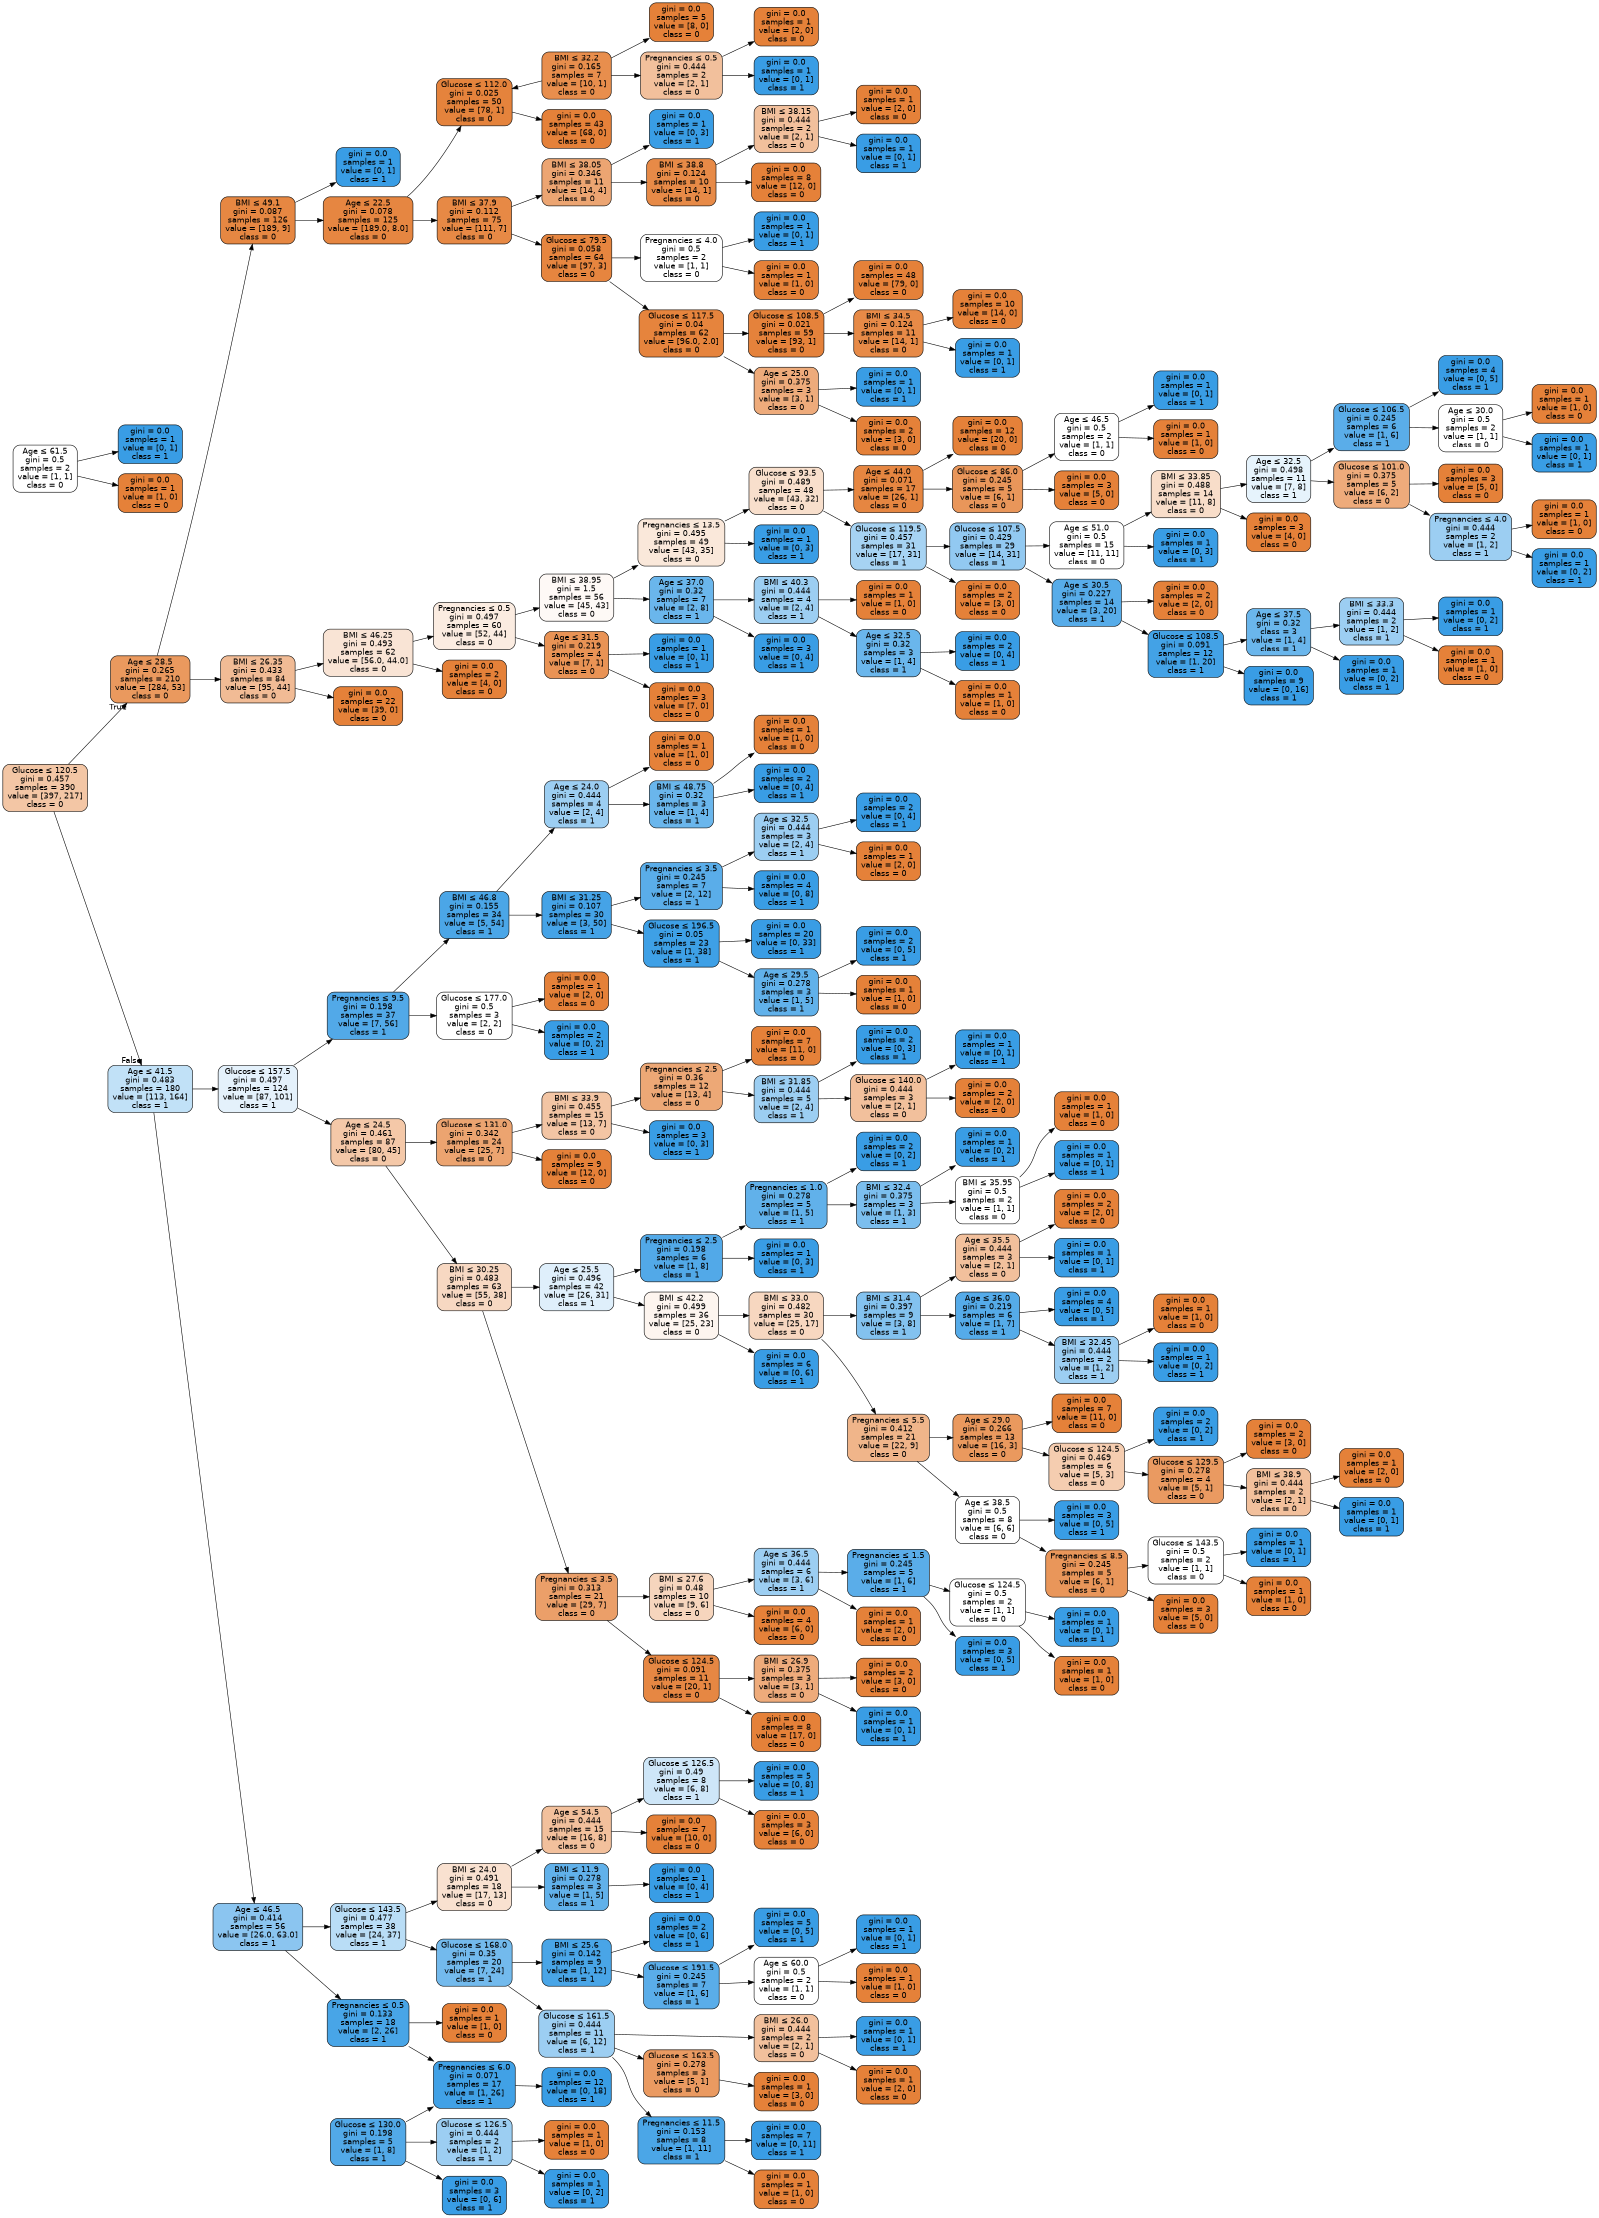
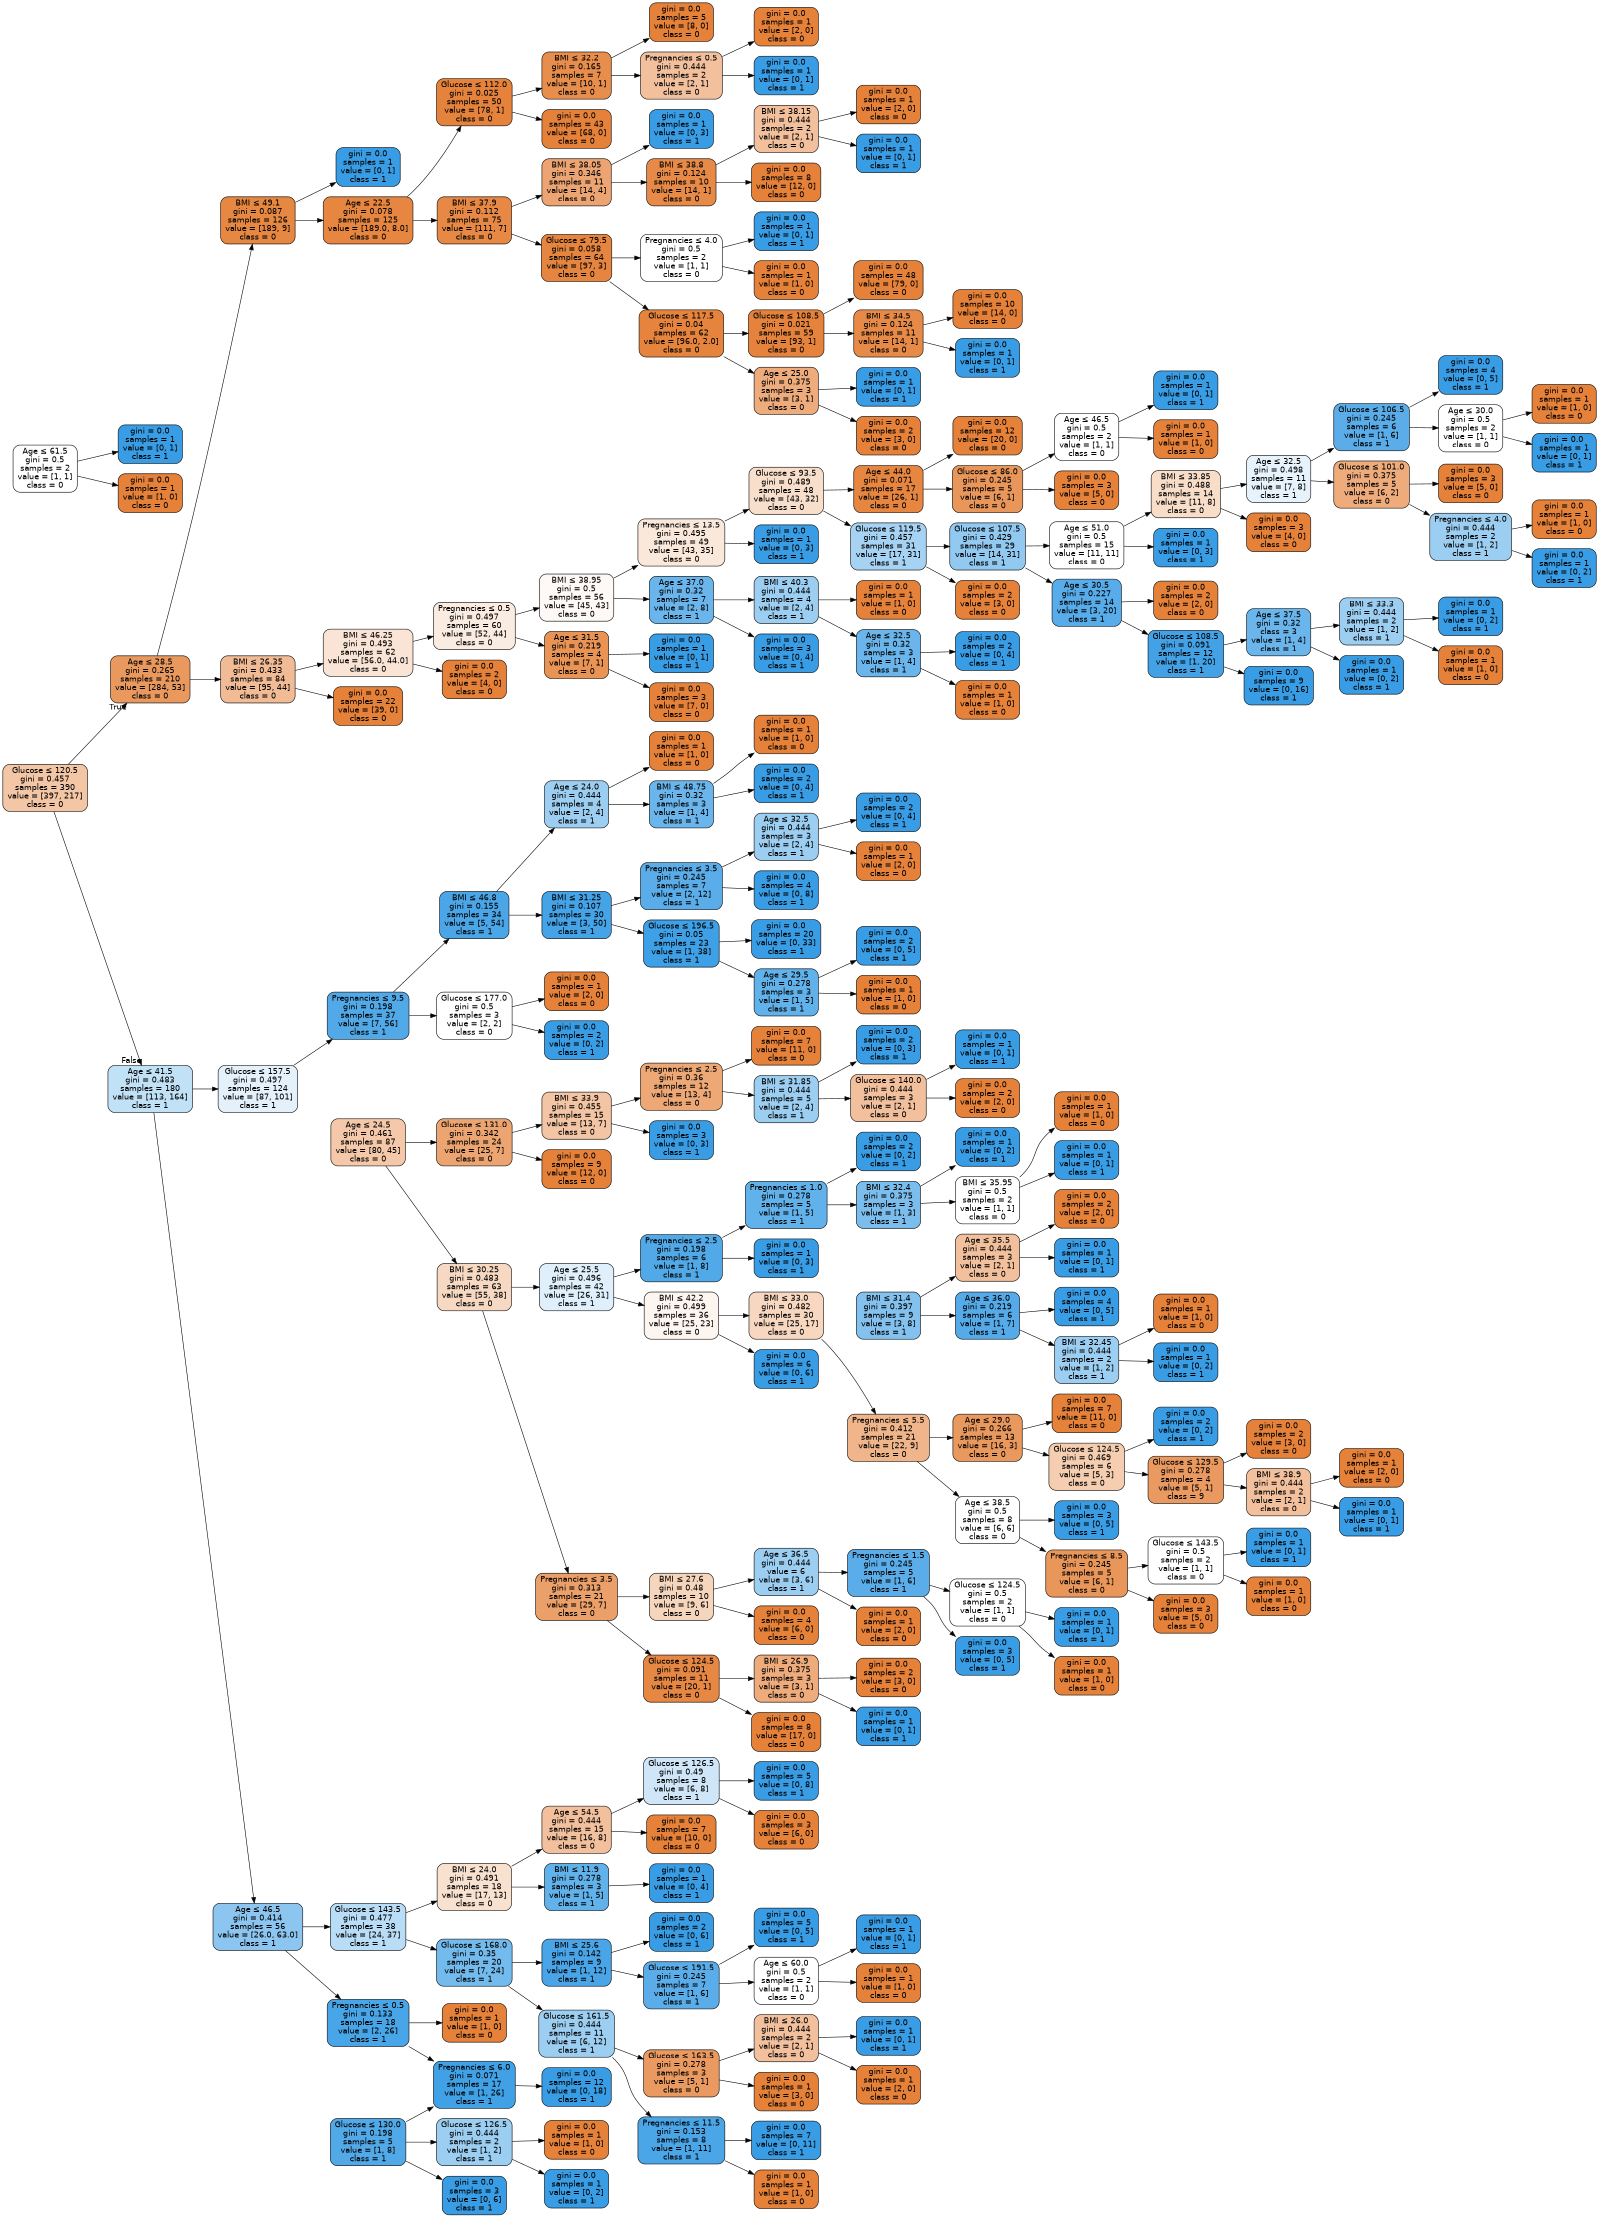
edge "BMI ≤ 32.2" -> "Glucose ≤ 112.0": reversed
node "BMI ≤ 38.95": text "gini = 1.5" -> "gini = 0.5"
edge "Glucose ≤ 157.5" -> "Age ≤ 24.5": removed
edge "BMI ≤ 33.0" -> "BMI ≤ 31.4": removed
node "Glucose ≤ 129.5": text "class = 0" -> "class = 9"
node "Age ≤ 36.5": text "samples = 6" -> "value = 6"
edge "Glucose ≤ 161.5" -> "BMI ≤ 26.0": now "Glucose ≤ 163.5" -> "BMI ≤ 26.0"
